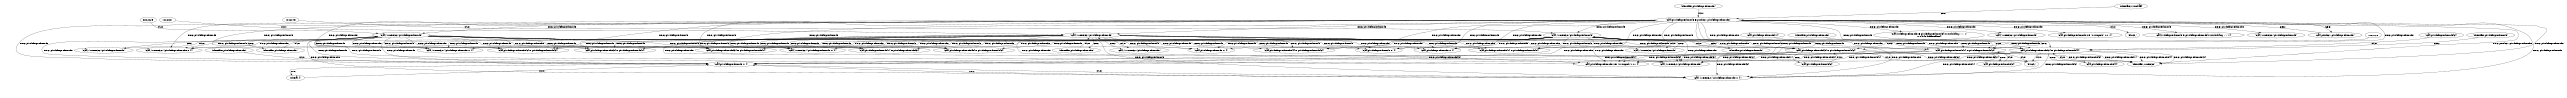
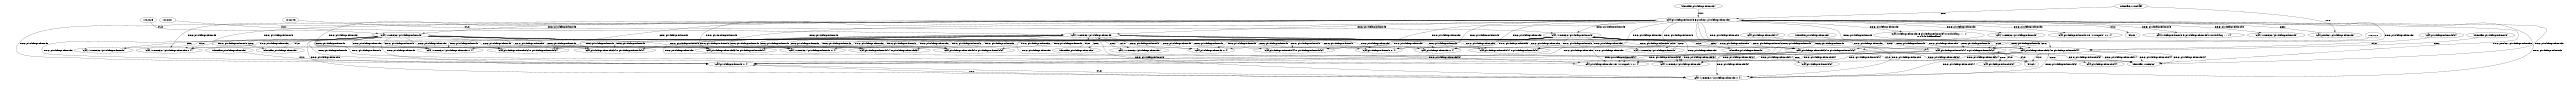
node "5002029": label "5002029" -> "1002029"
edge "(Call,pi1_left_pred_mode = ps_dec->pi1_left_pred_mode)" -> "(Call,ps_dec->pi1_left_pred_mode)": now "(Identifier,u1_mbaff)" -> "(Call,ps_dec->pi1_left_pred_mode)"
edge "(Call,pi1_left_pred_mode = ps_dec->pi1_left_pred_mode)" -> "(Call,pi1_left_pred_mode[2] = pi1_left_pred_mode[1])": label "DDG: pi1_left_pred_mode" -> "CFG: pi1_left_pred_mode"
edge "(Call,pi1_left_pred_mode = ps_dec->pi1_left_pred_mode)" -> "(Call,pi1_left_pred_mode[3] = pi1_left_pred_mode[1])": label "DDG: pi1_left_pred_mode" -> "DDG: pi1_mode_pred_mode"
edge "(Call,pi1_left_pred_mode[6])" -> "(Call,pi1_left_pred_mode[3] = pi1_left_pred_mode[6])": removed, label "AST:"
edge "(Call,pi1_left_pred_mode[4])" -> "(Call,pi1_left_pred_mode[2] = pi1_left_pred_mode[4])": removed, label "AST:"
node "(Literal,4)": removed
